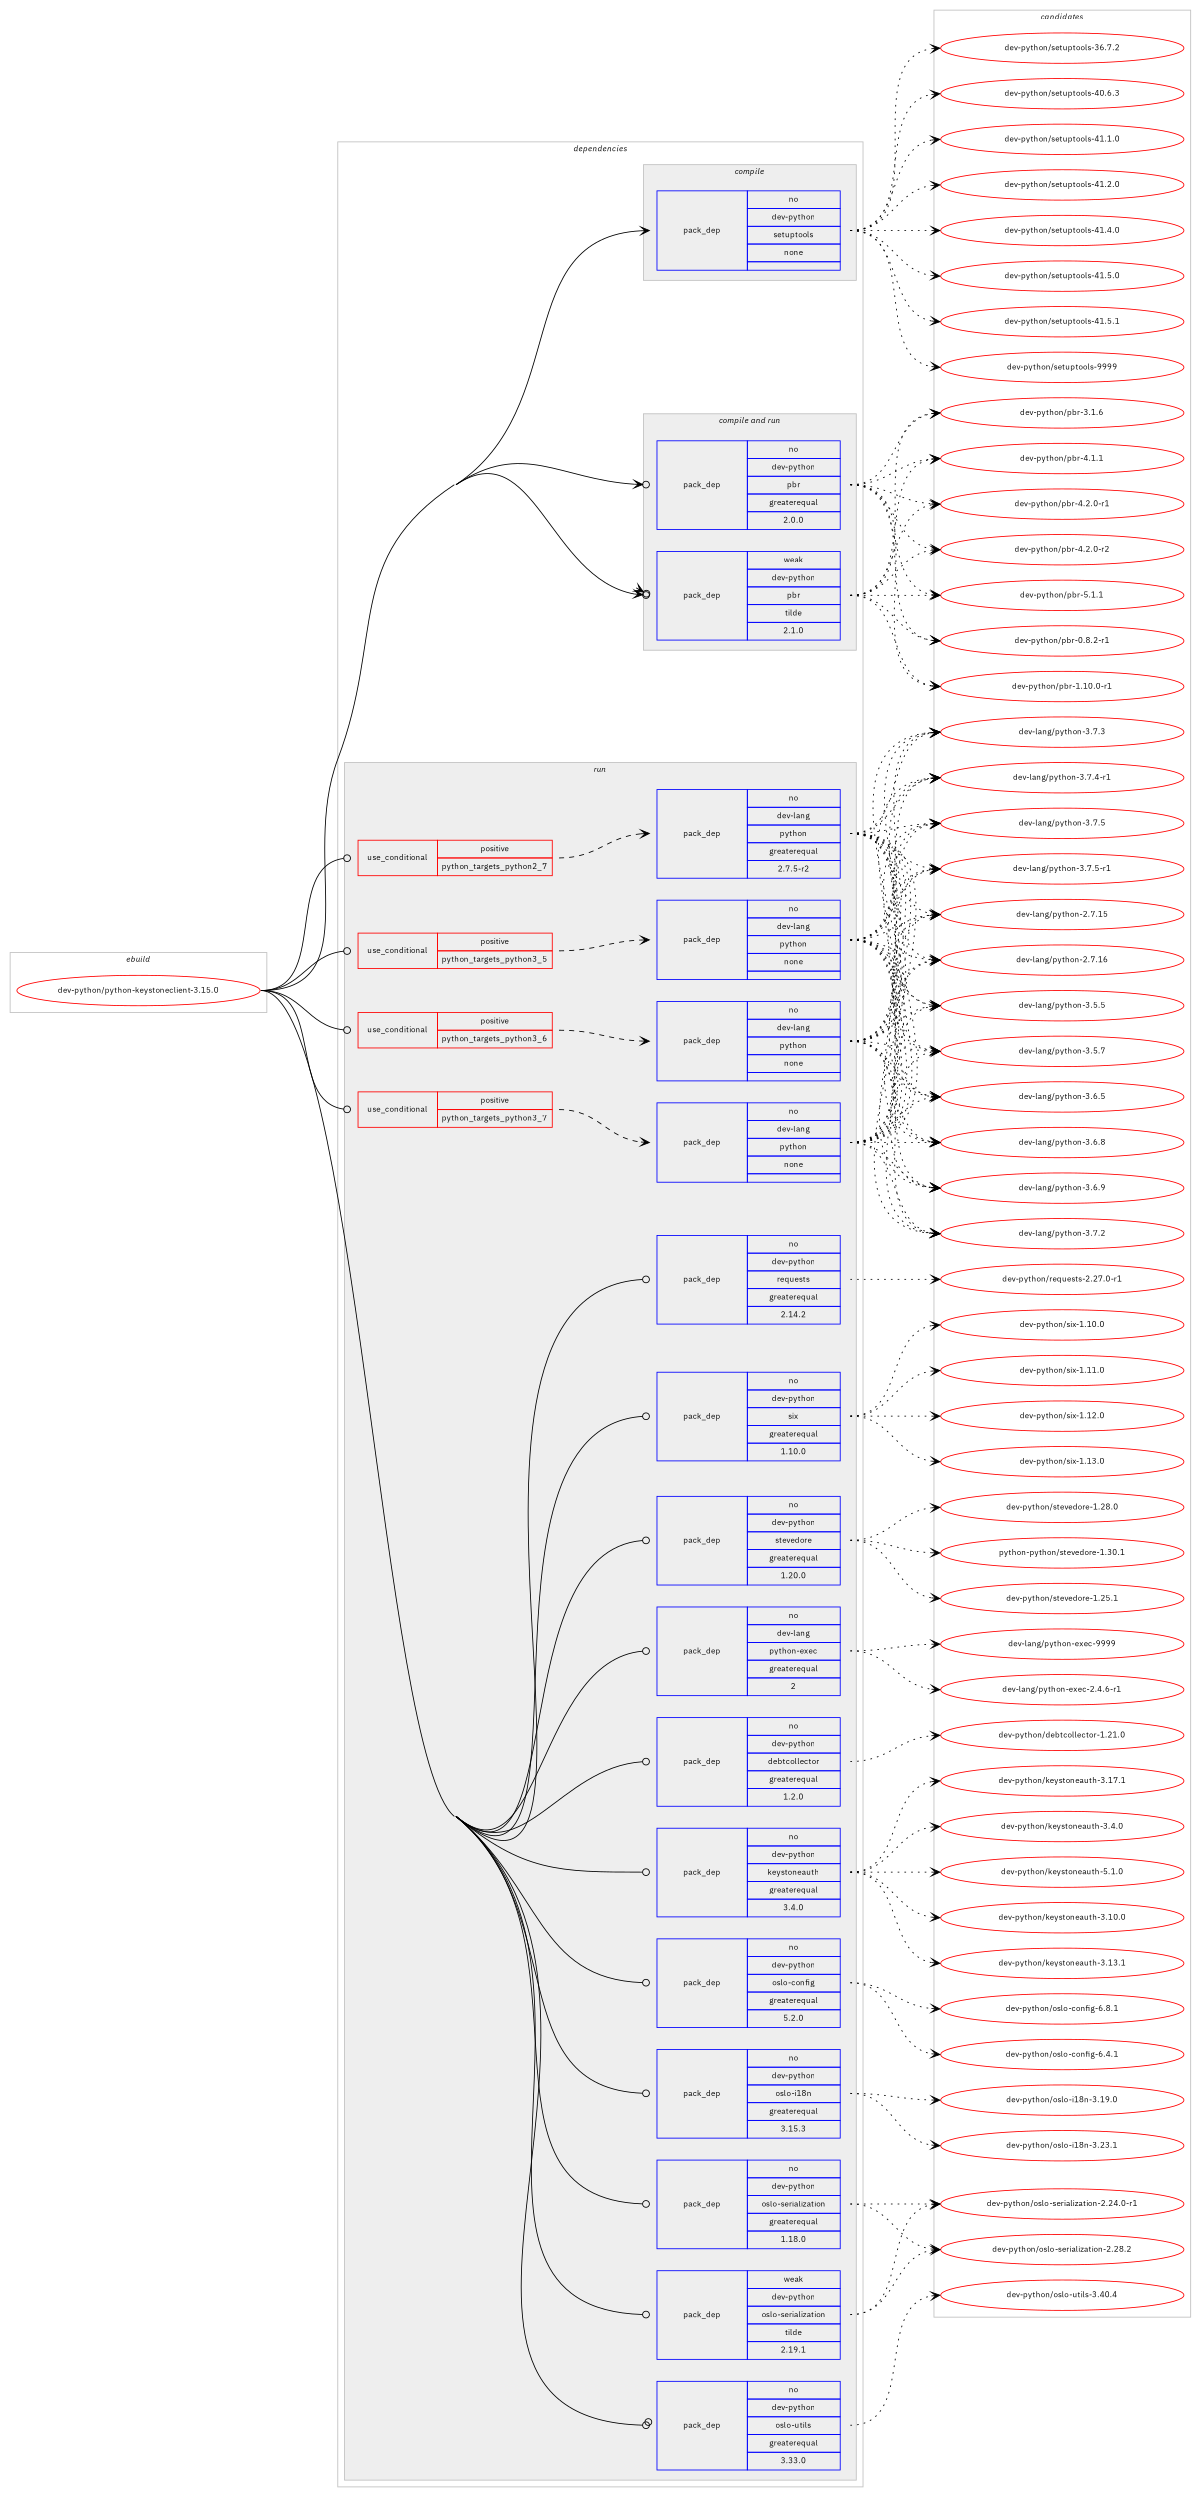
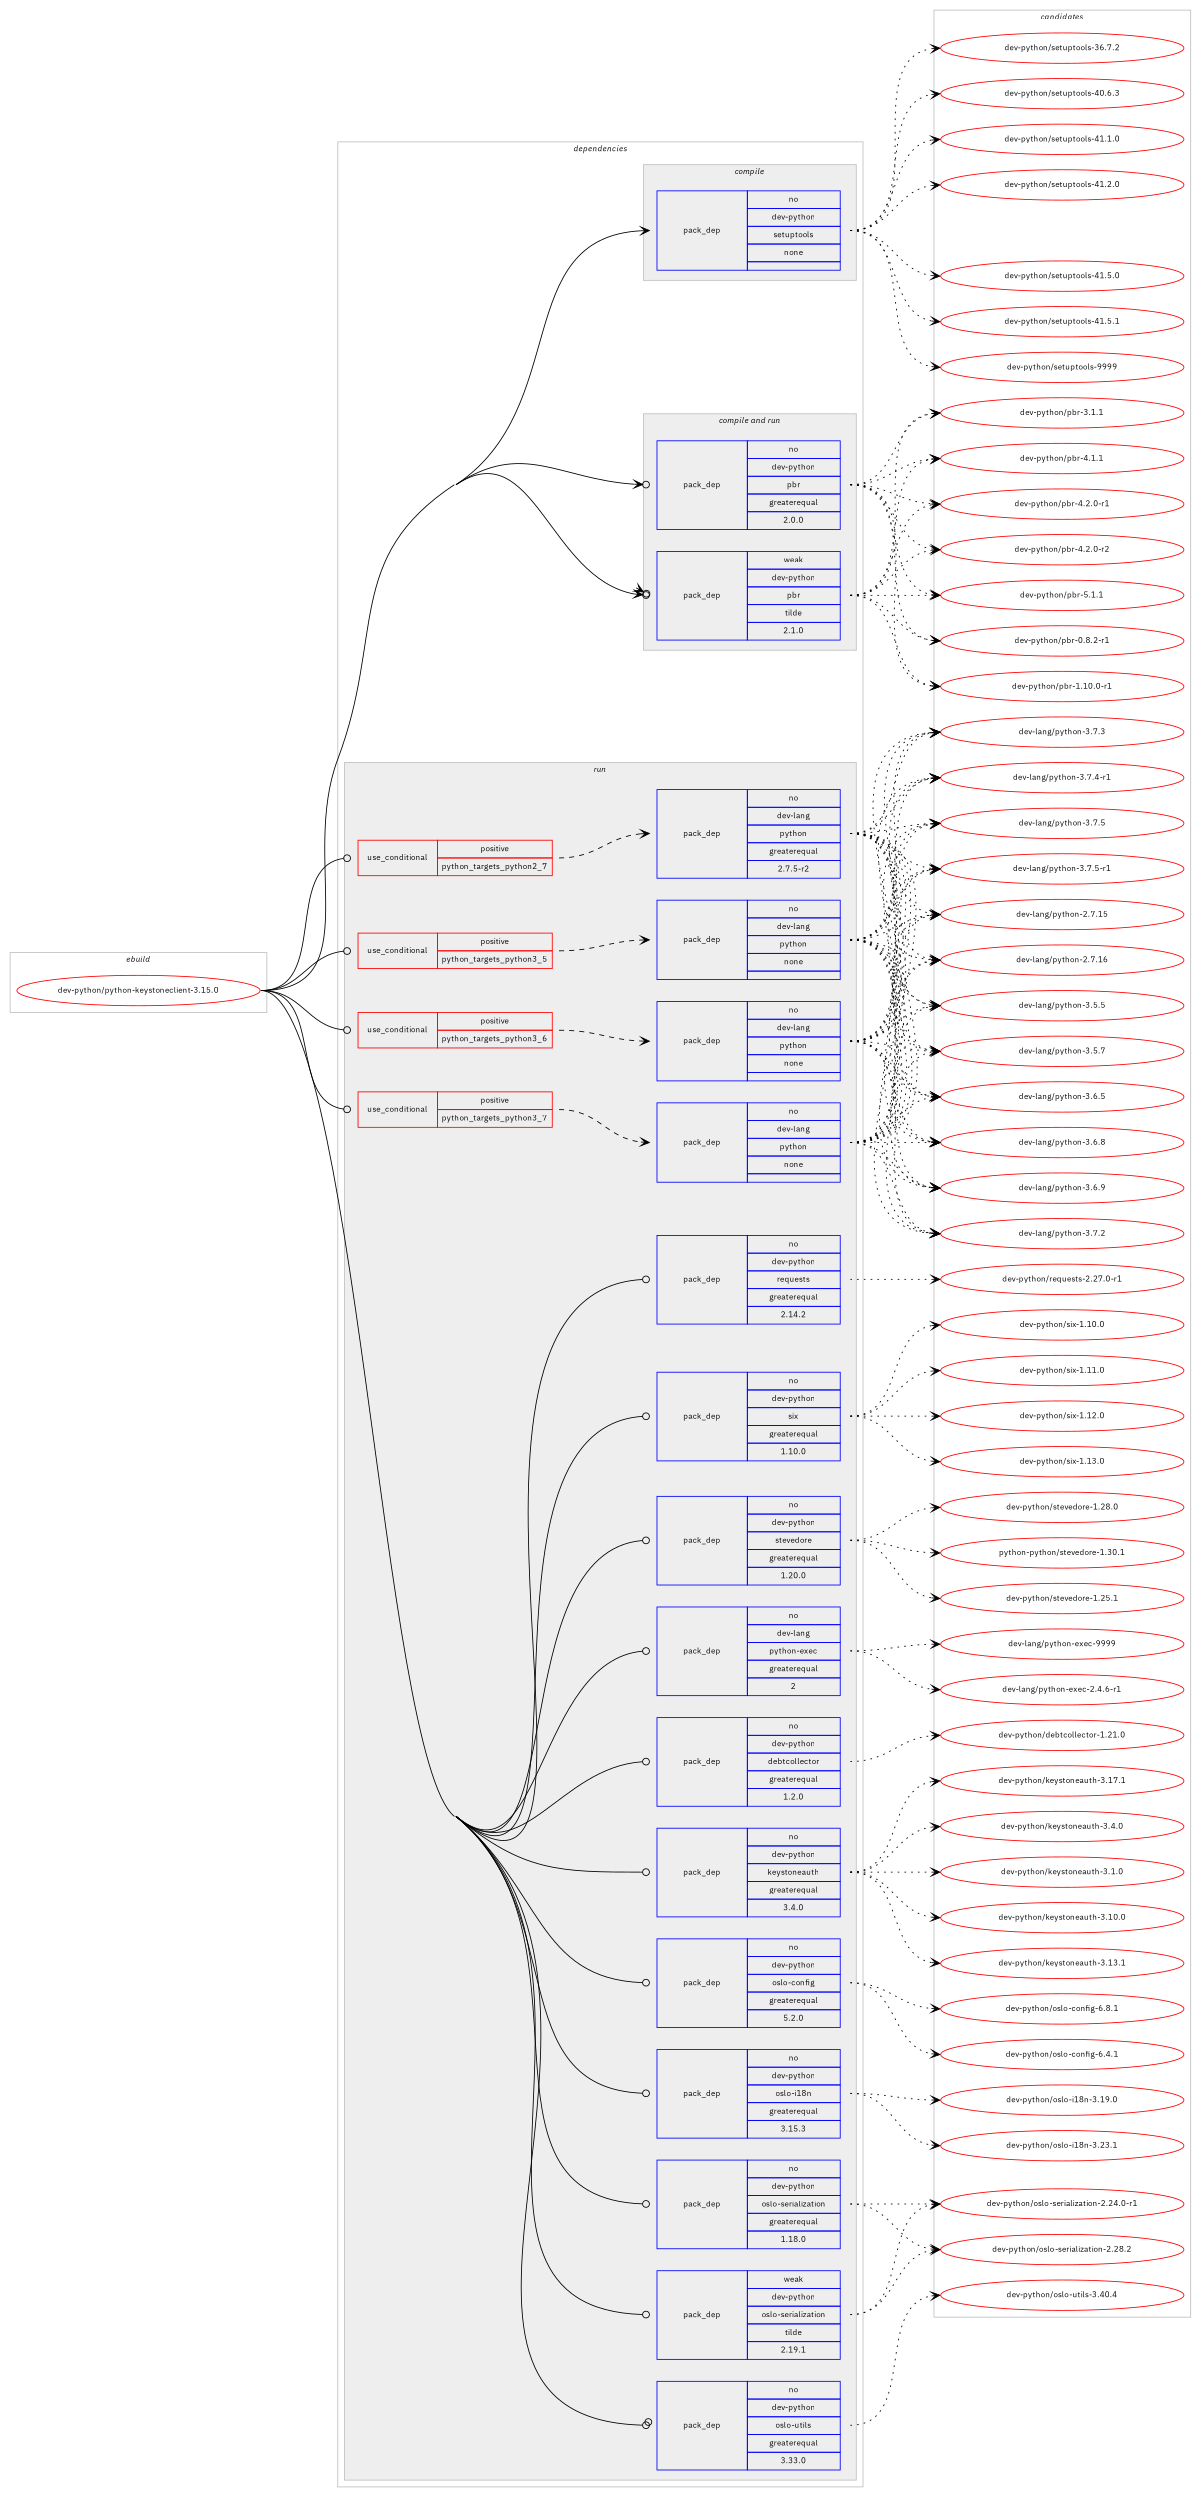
node "dev-python/setuptools-41.4.0": removed
node "dev-python/pbr-3.1.6": label "dev-python/pbr-3.1.6" -> "dev-python/pbr-3.1.1"
node "dev-python/keystoneauth-5.1.0": label "dev-python/keystoneauth-5.1.0" -> "dev-python/keystoneauth-3.1.0"
